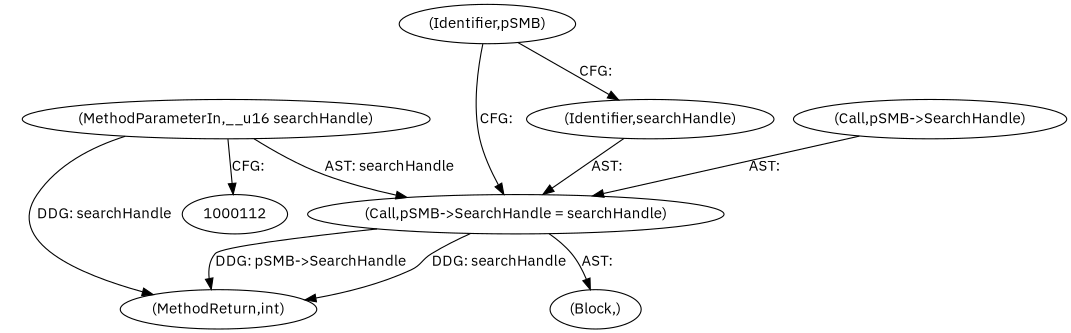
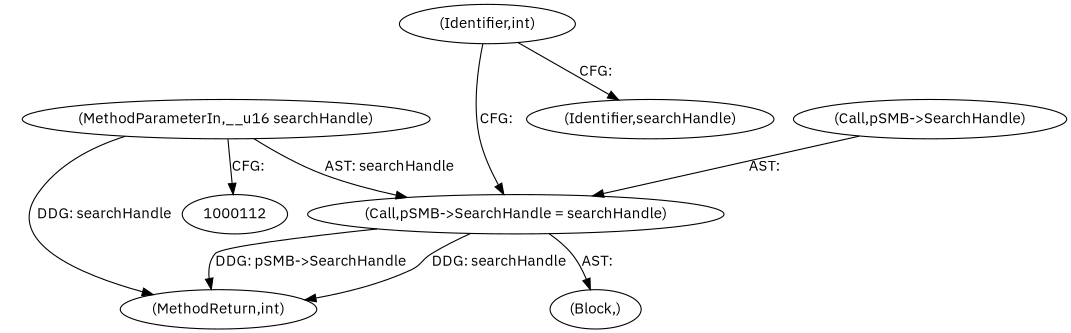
node "(Identifier,pSMB)": label "(Identifier,pSMB)" -> "(Identifier,int)"
edge "(Identifier,searchHandle)" -> "(Call,pSMB->SearchHandle = searchHandle)": removed, label "AST:"
